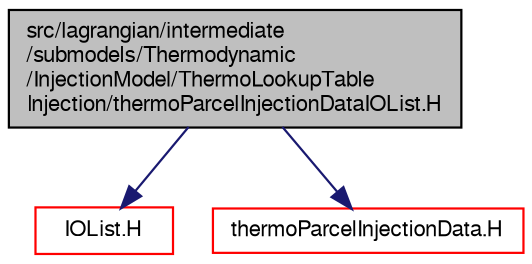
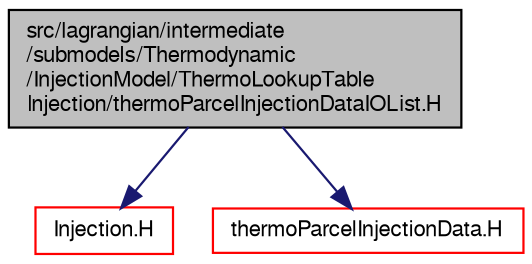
node "IOList.H": label "IOList.H" -> "Injection.H"
